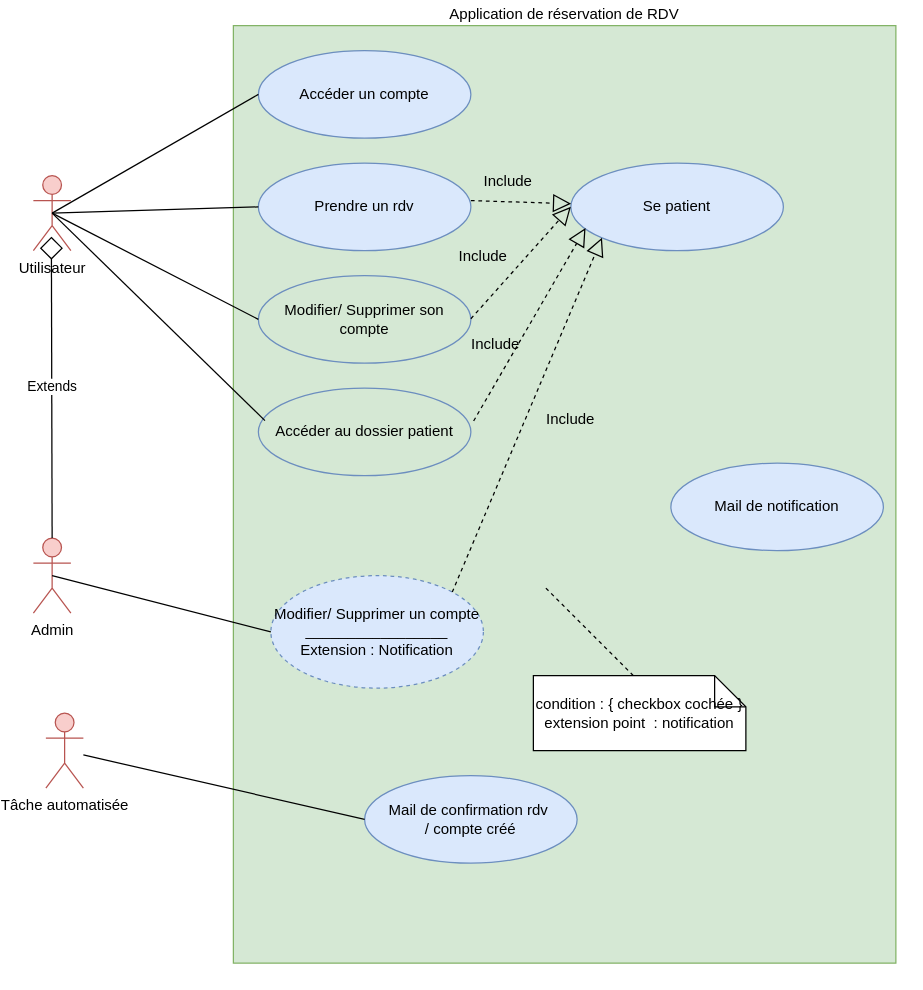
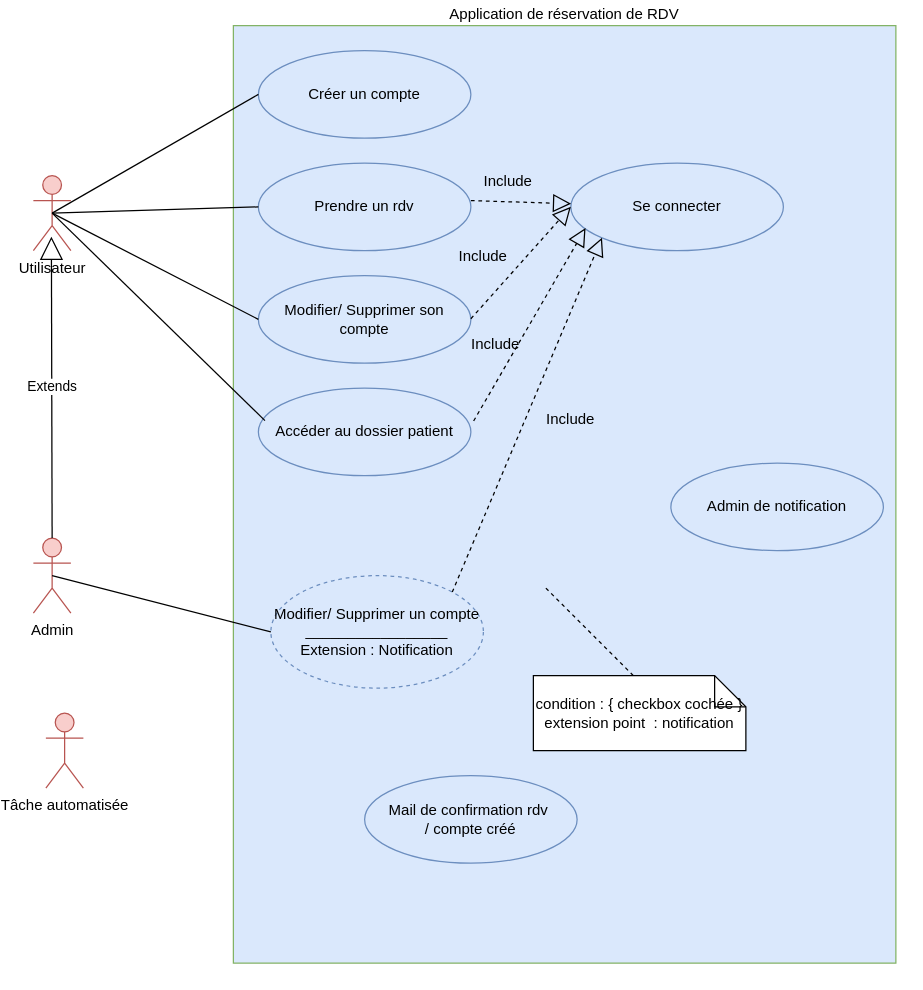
node "Accéder un compte": label "Accéder un compte" -> "Créer un compte"
node "Se patient": label "Se patient" -> "Se connecter"
edge "Admin" -> "Utilisateur": arrowhead diamond -> block
node "Modifier/ Supprimer son compte": fillcolor #d5e8d4 -> #dae8fc
node "Accéder au dossier patient": fillcolor #d5e8d4 -> #dae8fc
node "Application de réservation de RDV": fillcolor #d5e8d4 -> #dae8fc
node "Mail de notification": label "Mail de notification" -> "Admin de notification"
edge "Tâche automatisée" -- "Mail de confirmation rdv / compte créé": removed
